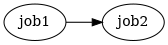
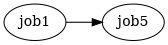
node "job2": label "job2" -> "job5"
